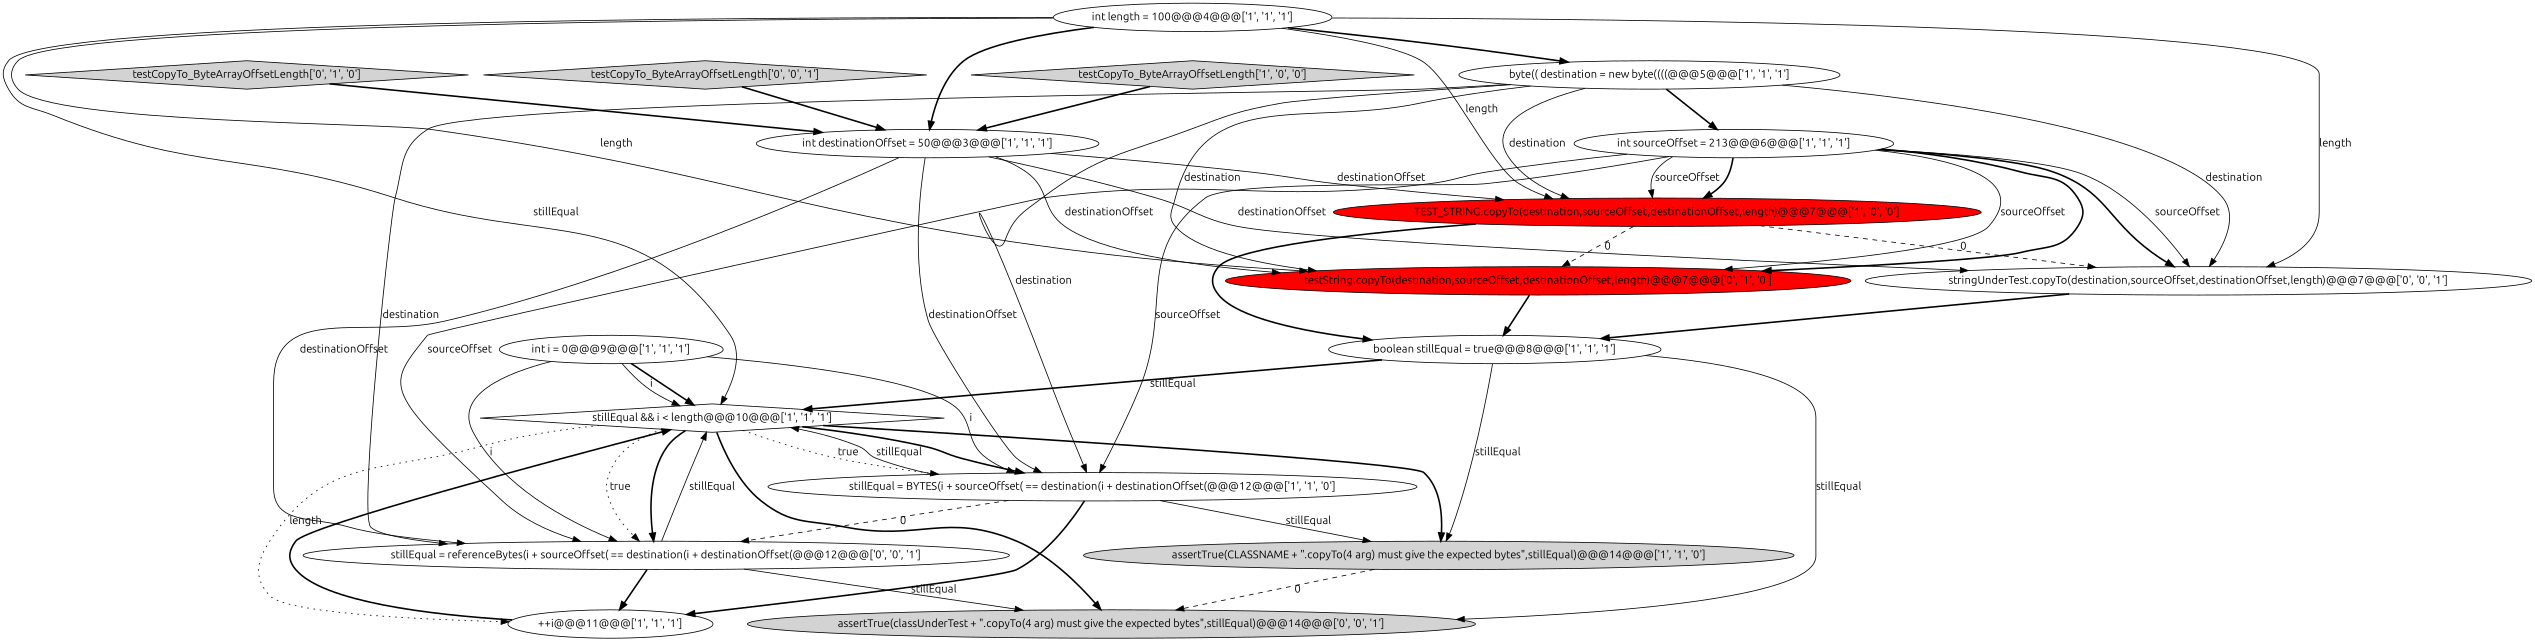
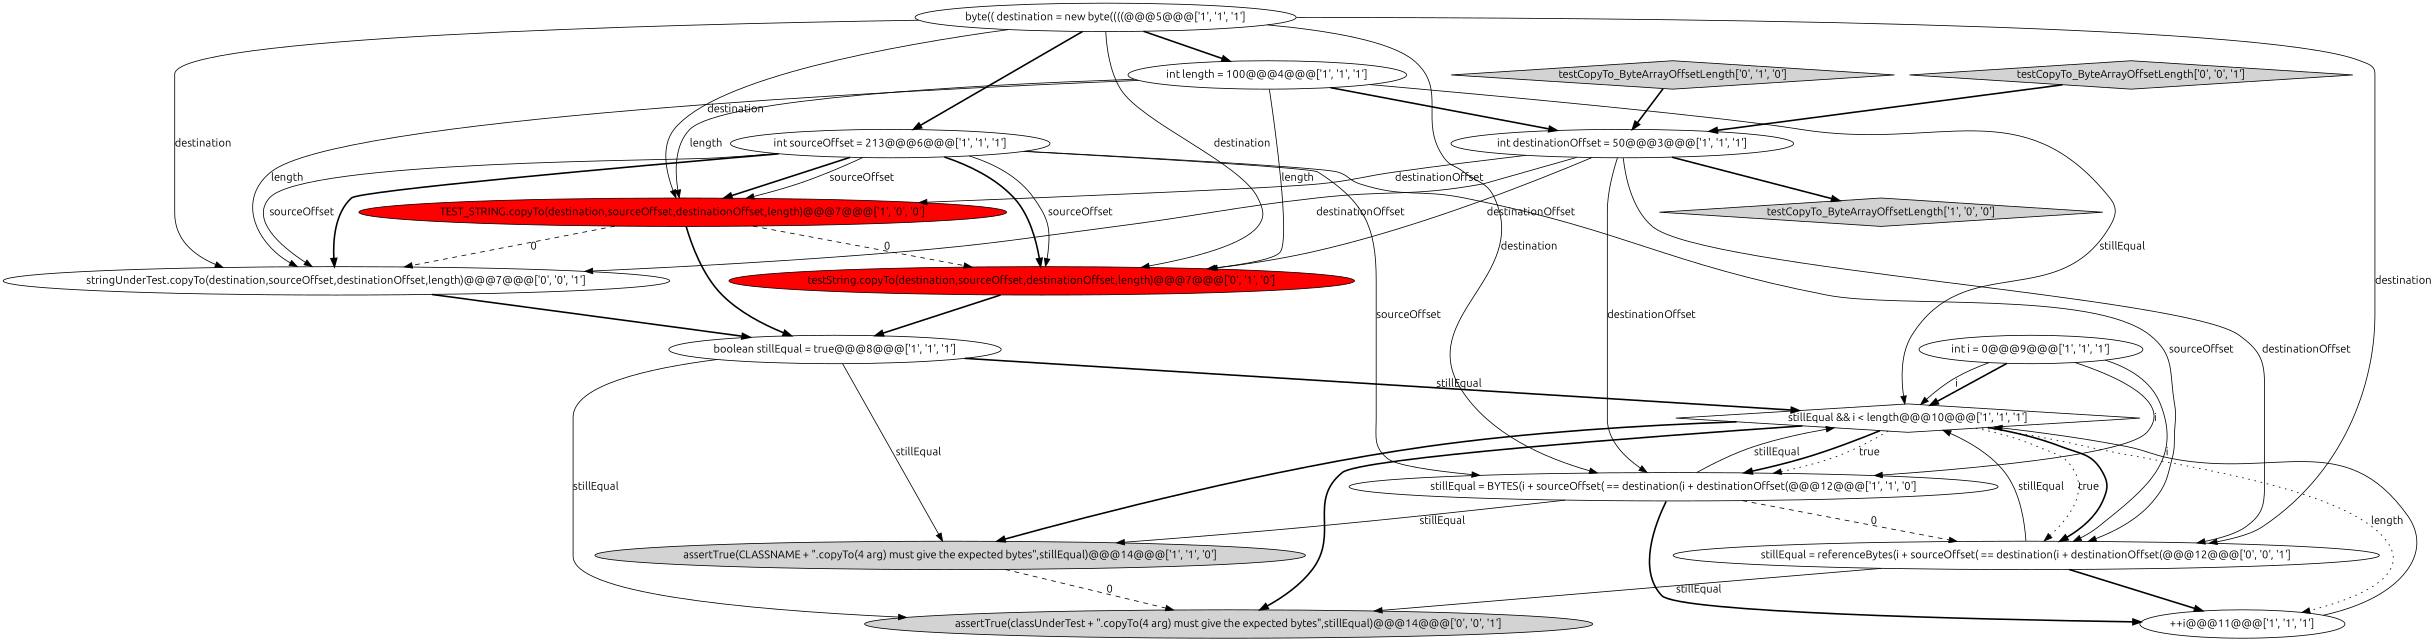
edge "int length = 100@@@4@@@['1', '1', '1']" -> "byte(( destination = new byte((((@@@5@@@['1', '1', '1']": reversed
edge "testCopyTo_ByteArrayOffsetLength['1', '0', '0']" -> "int destinationOffset = 50@@@3@@@['1', '1', '1']": reversed
edge "++i@@@11@@@['1', '1', '1']" -> "stillEqual && i < length@@@10@@@['1', '1', '1']": style bold -> solid
